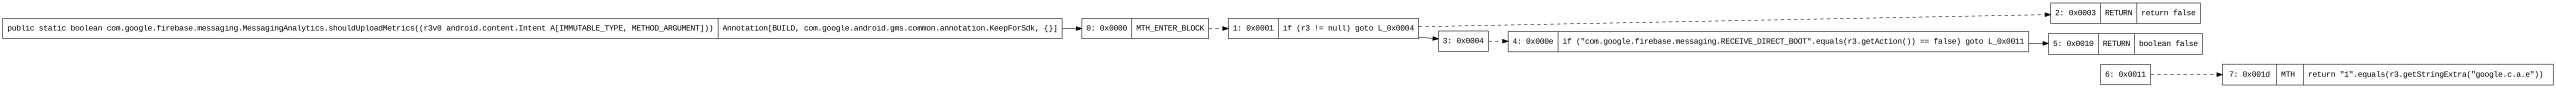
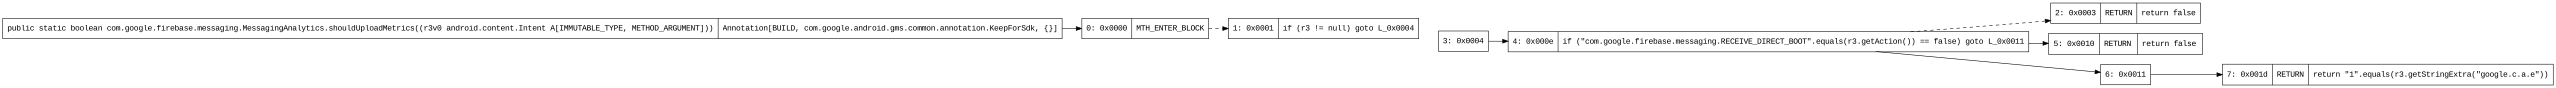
edge "1: 0x0001" -> "2: 0x0003": now "4: 0x000e" -> "2: 0x0003"
edge "1: 0x0001" -> "3: 0x0004": removed
edge "3: 0x0004" -> "4: 0x000e": style dashed -> solid
node "5: 0x0010": text "boolean false" -> "return false"
edge "4: 0x000e" -> "6: 0x0011": added
node "7: 0x001d": text "MTH" -> "RETURN"
edge "6: 0x0011" -> "7: 0x001d": style dashed -> solid
